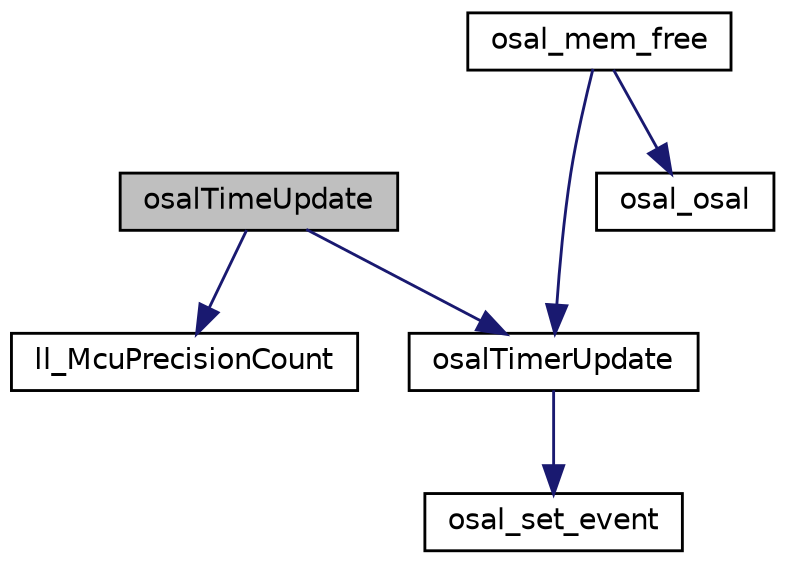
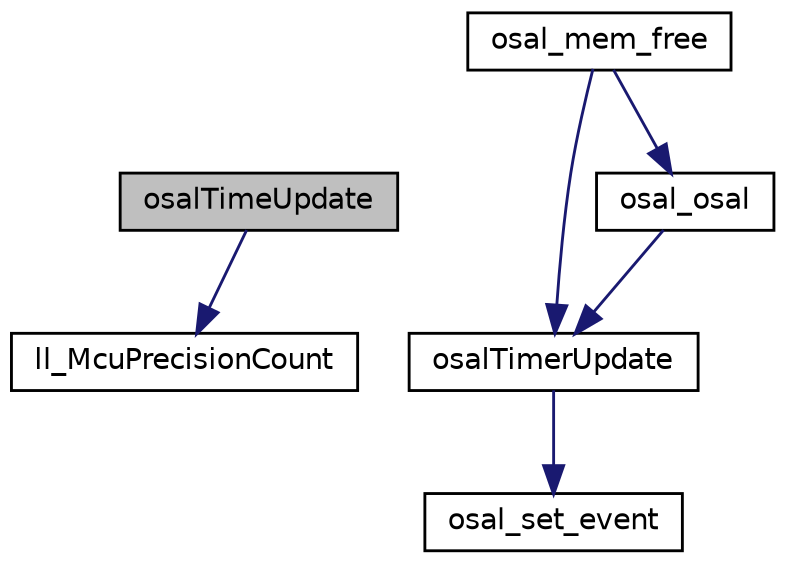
edge "osalTimeUpdate" -> "osalTimerUpdate": now "osal_osal" -> "osalTimerUpdate"
